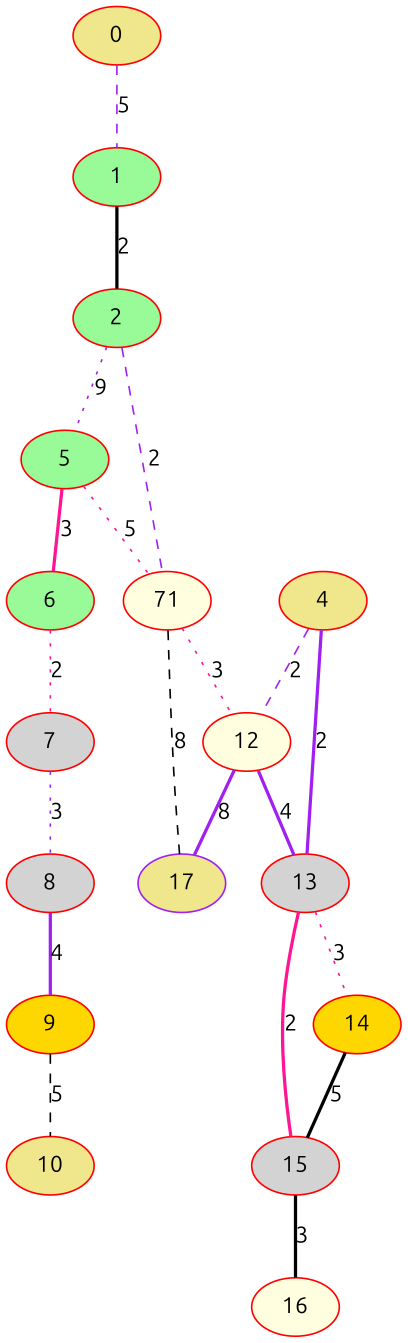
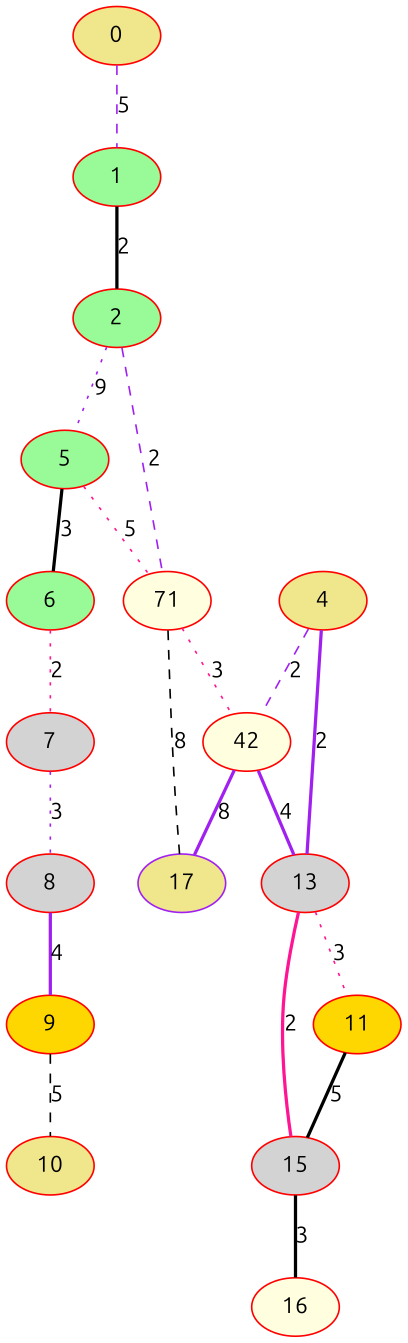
edge "5" -- "6": color deeppink -> black
node "12": label "12" -> "42"
node "14": label "14" -> "11"
